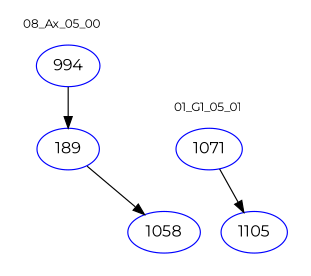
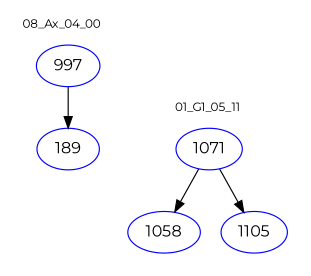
cluster "08_Ax_05_00": label "08_Ax_05_00" -> "08_Ax_04_00"
node "994": label "994" -> "997"
cluster "01_G1_05_01": label "01_G1_05_01" -> "01_G1_05_11"
edge "189" -> "1058": now "1071" -> "1058"
